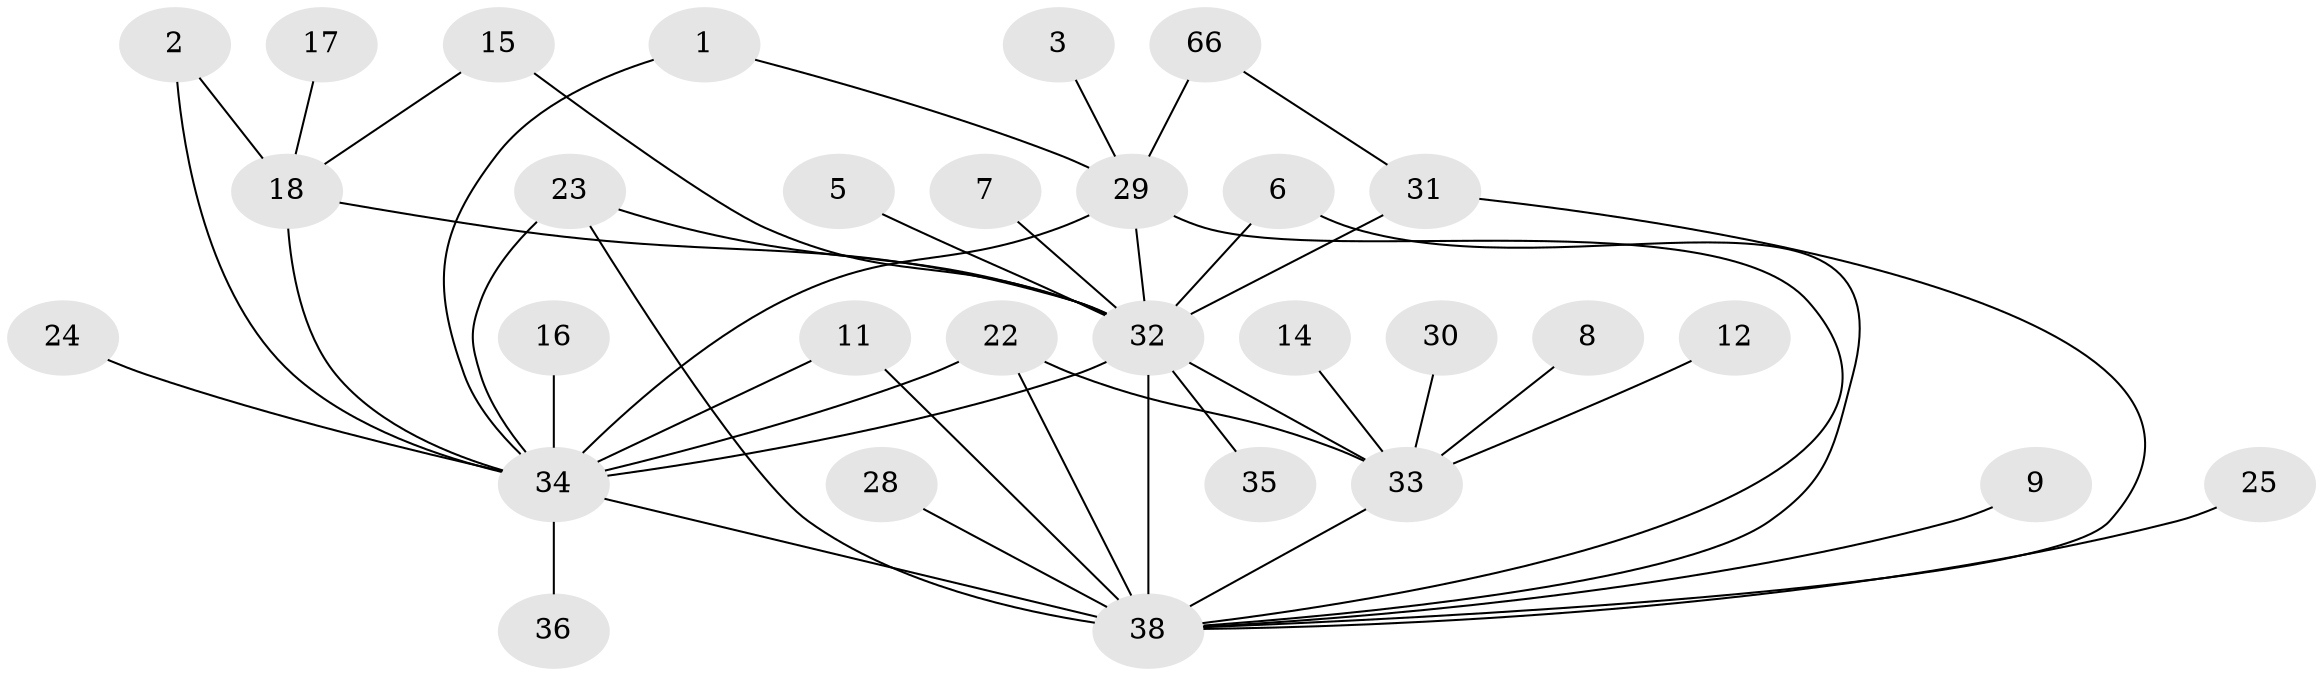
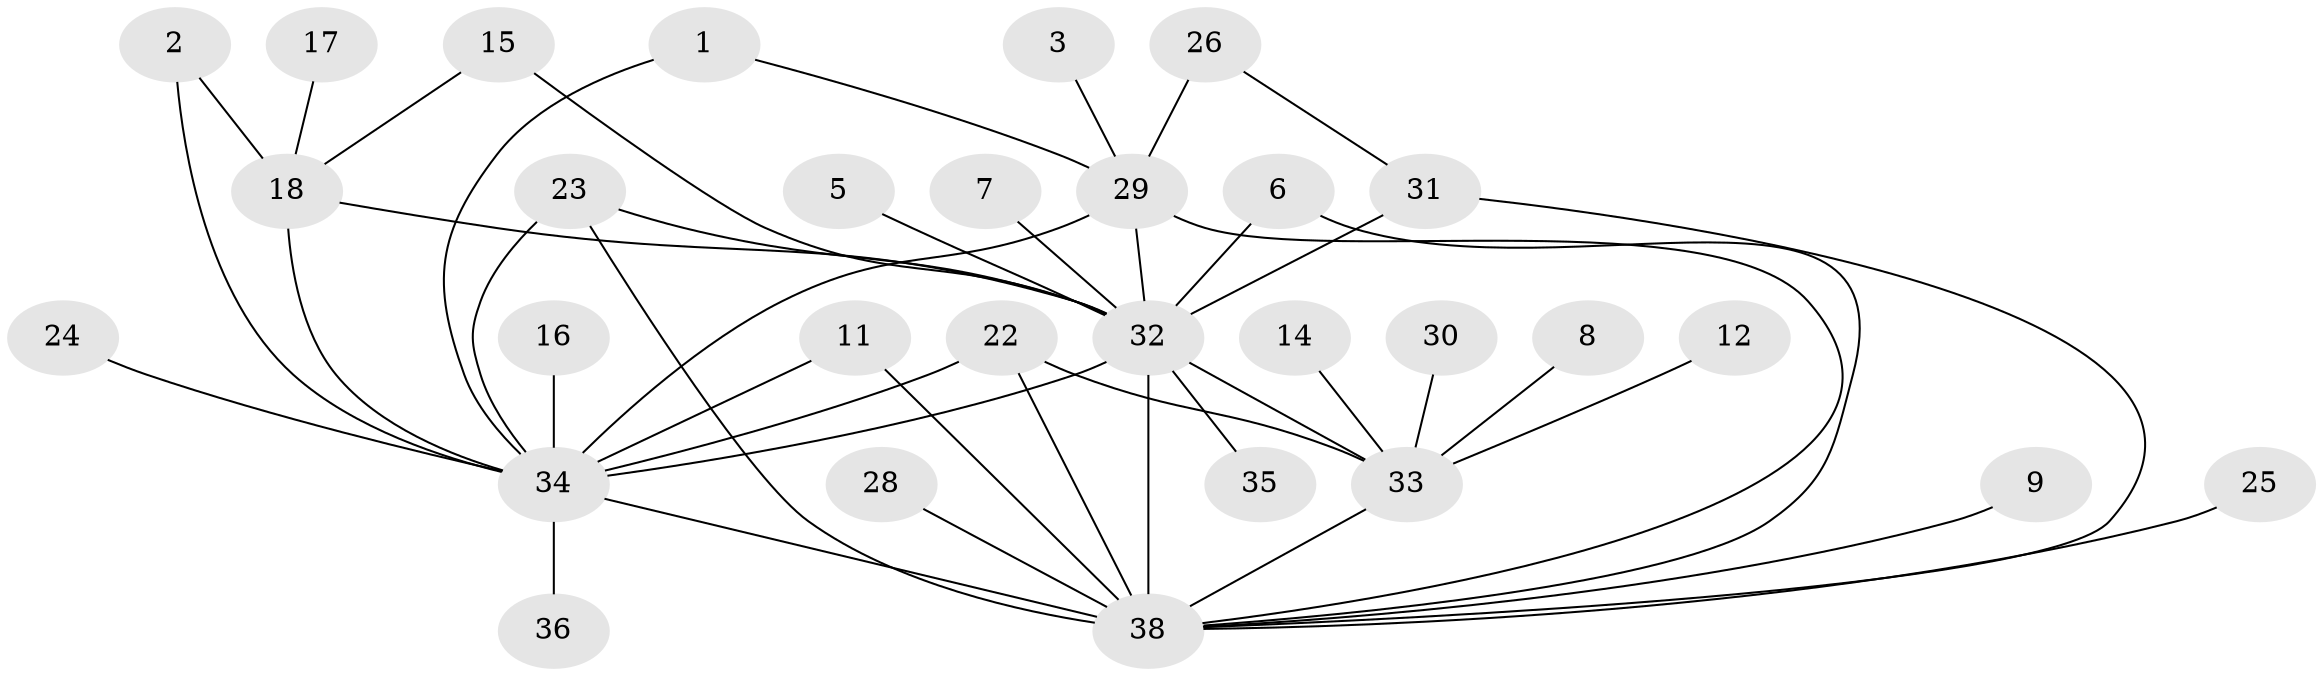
node "66": label "66" -> "26"
